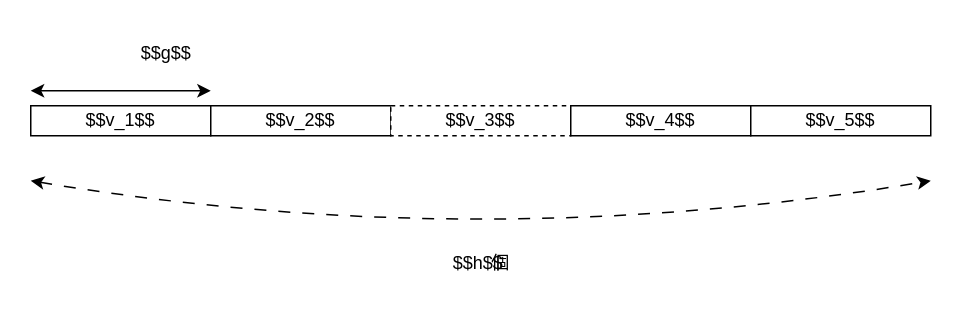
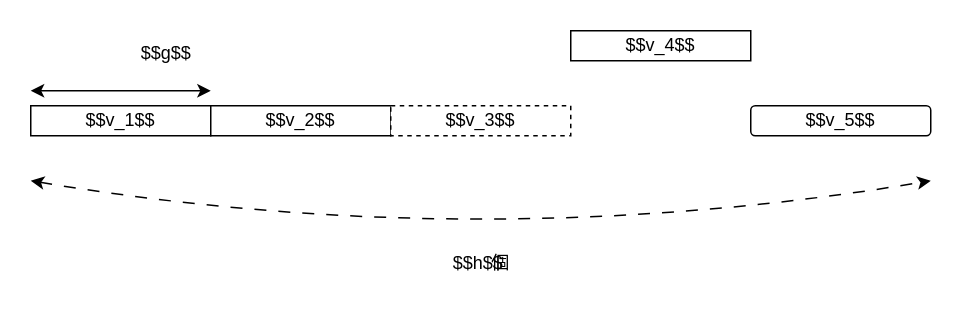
node "$$v_4$$": moved (661, 121) -> (661, 46)
node "$$v_5$$": shape rectangle -> rounded rectangle
